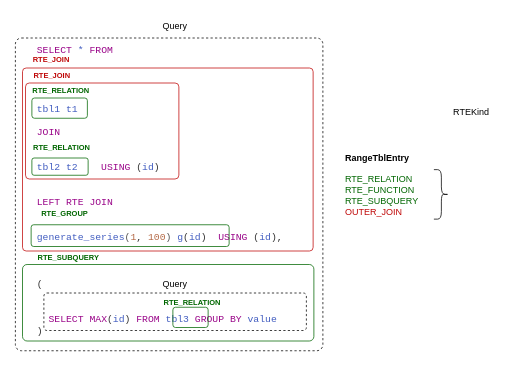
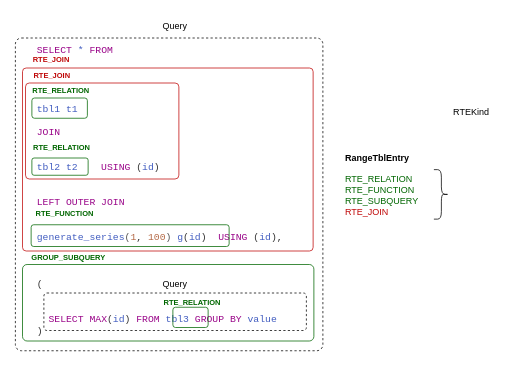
node "RangeTblEntry RTE_RELATION RTE_FUNCTION RTE_SUBQUERY OUTER_JOIN": label "RangeTblEntry RTE_RELATION RTE_FUNCTION RTE_SUBQUERY OUTER_JOIN" -> "RangeTblEntry RTE_RELATION RTE_FUNCTION RTE_SUBQUERY RTE_JOIN"
node "SELECT * FROM tbl1 t1 JOIN tbl2 t2 USING (id) LEFT RTE JOIN generate_series(1, 100) g(id) USING (id), ( SELECT MAX(id) FROM tbl3 GROUP BY value )": label "SELECT * FROM tbl1 t1 JOIN tbl2 t2 USING (id) LEFT RTE JOIN generate_series(1, 100) g(id) USING (id), ( SELECT MAX(id) FROM tbl3 GROUP BY value )" -> "SELECT * FROM tbl1 t1 JOIN tbl2 t2 USING (id) LEFT OUTER JOIN generate_series(1, 100) g(id) USING (id), ( SELECT MAX(id) FROM tbl3 GROUP BY value )"
node "RTE_GROUP": label "RTE_GROUP" -> "RTE_FUNCTION"
node "RTE_SUBQUERY": label "RTE_SUBQUERY" -> "GROUP_SUBQUERY"
